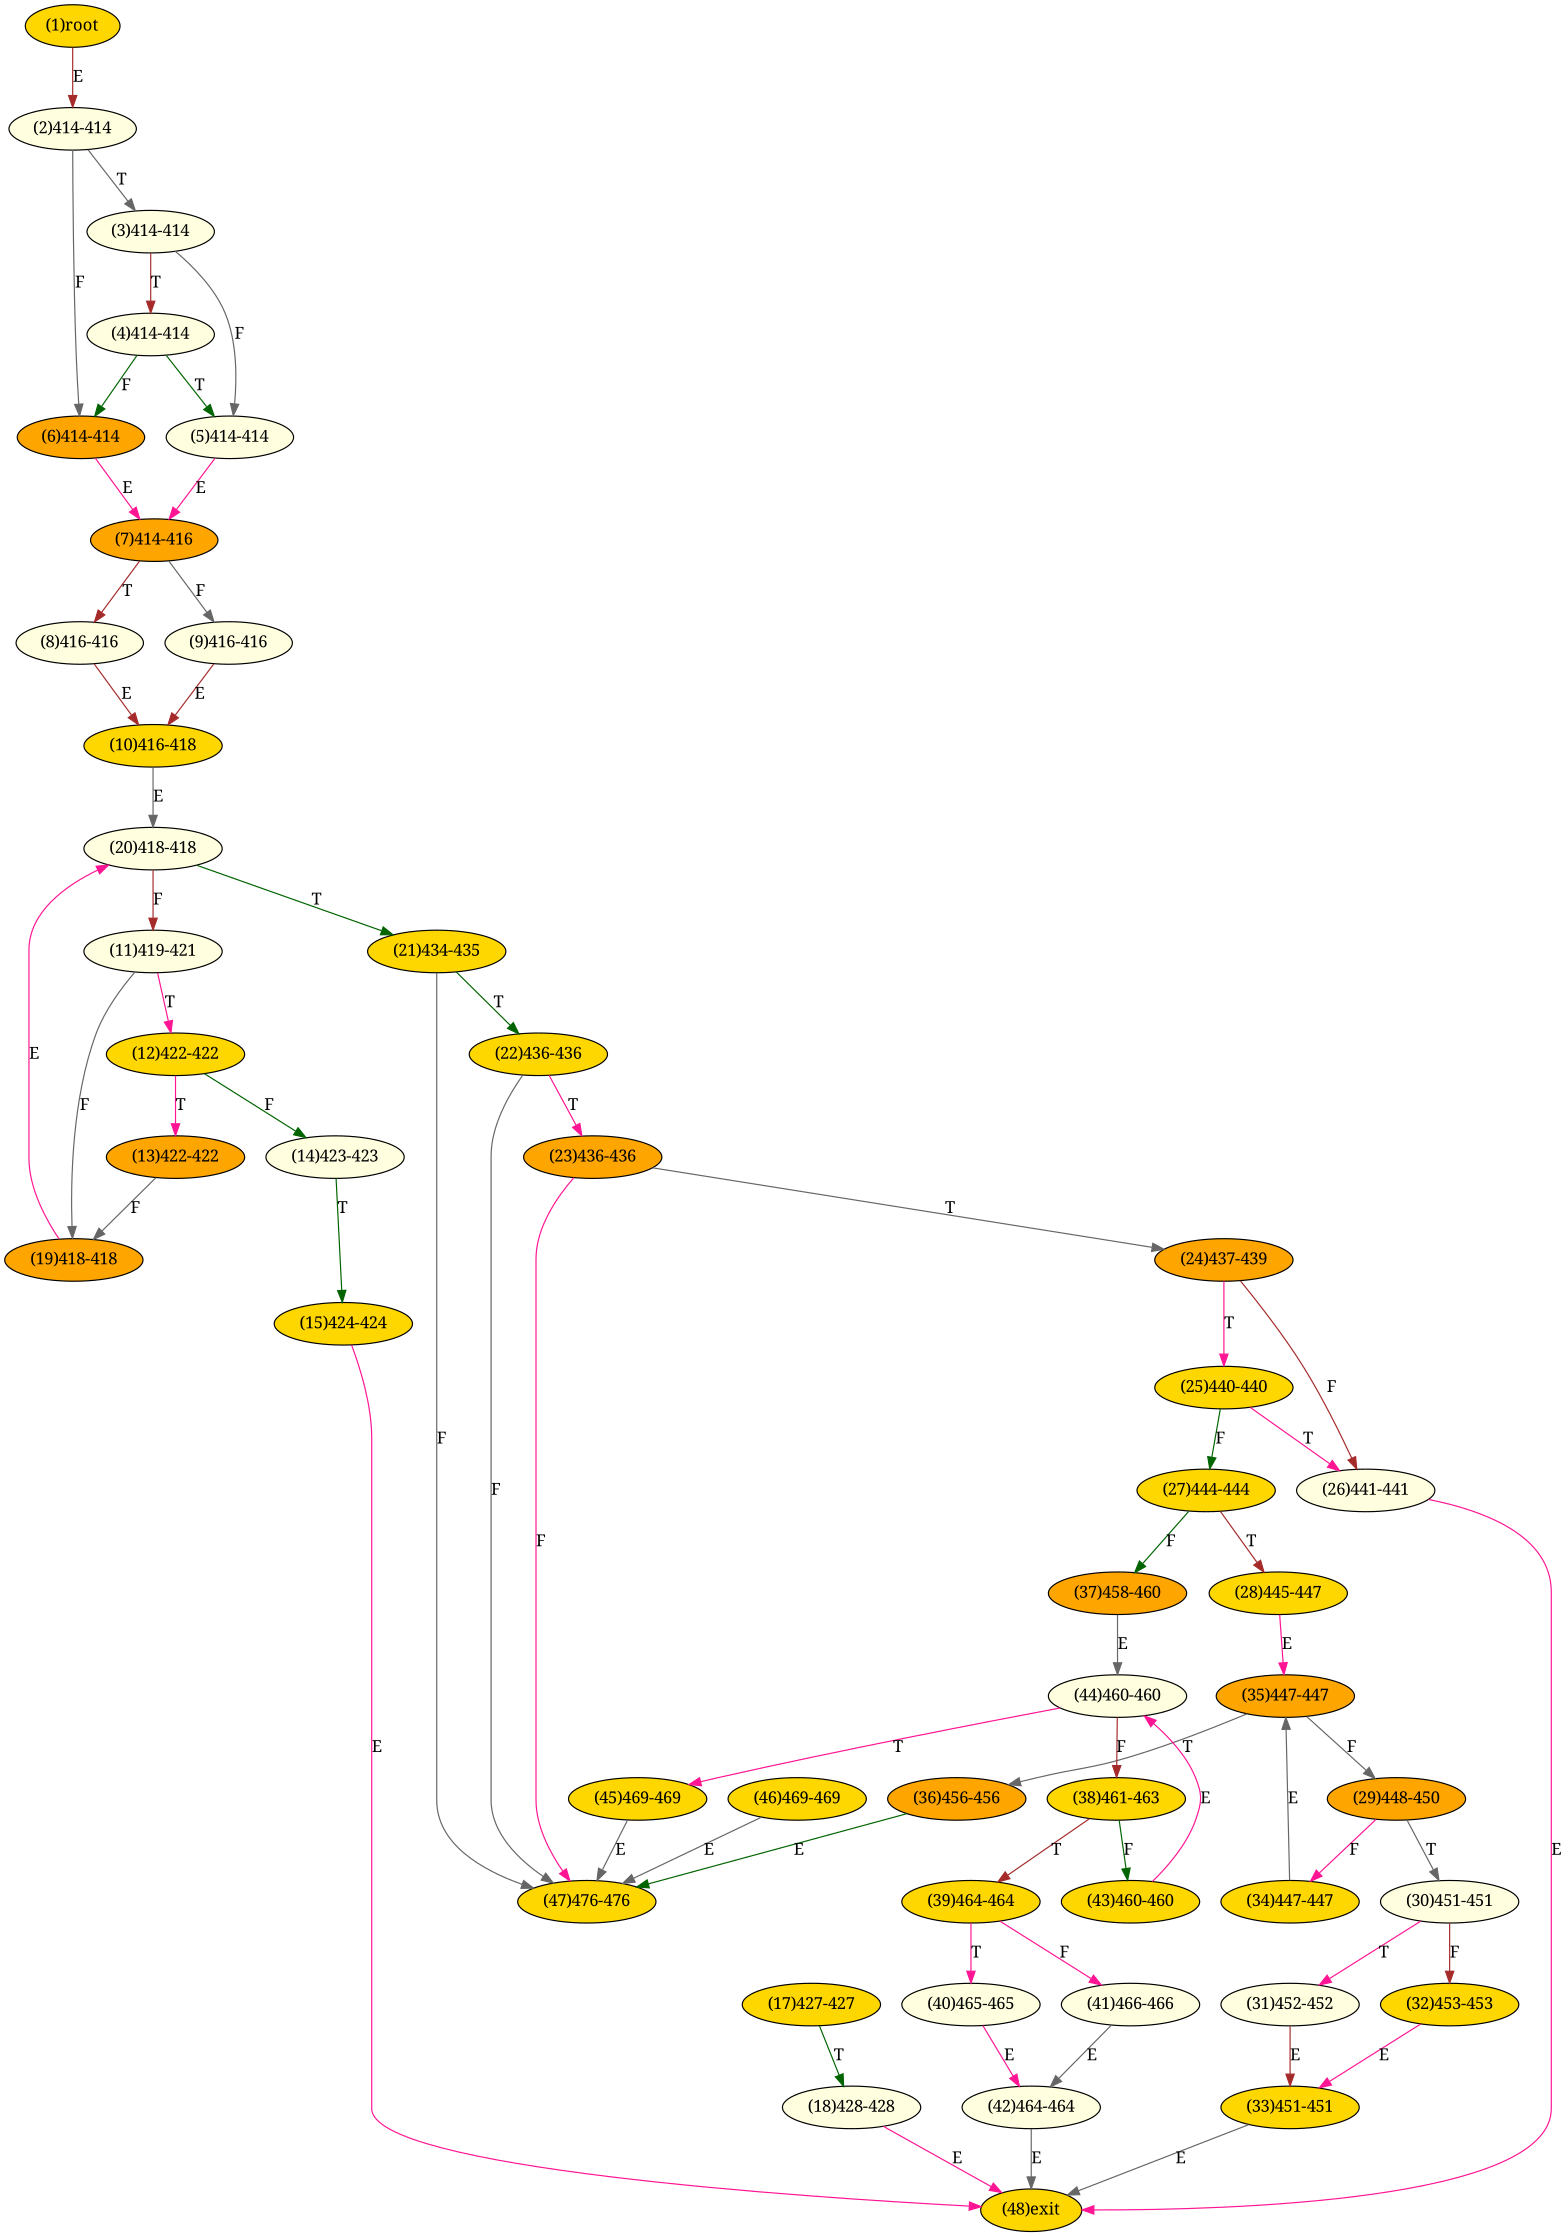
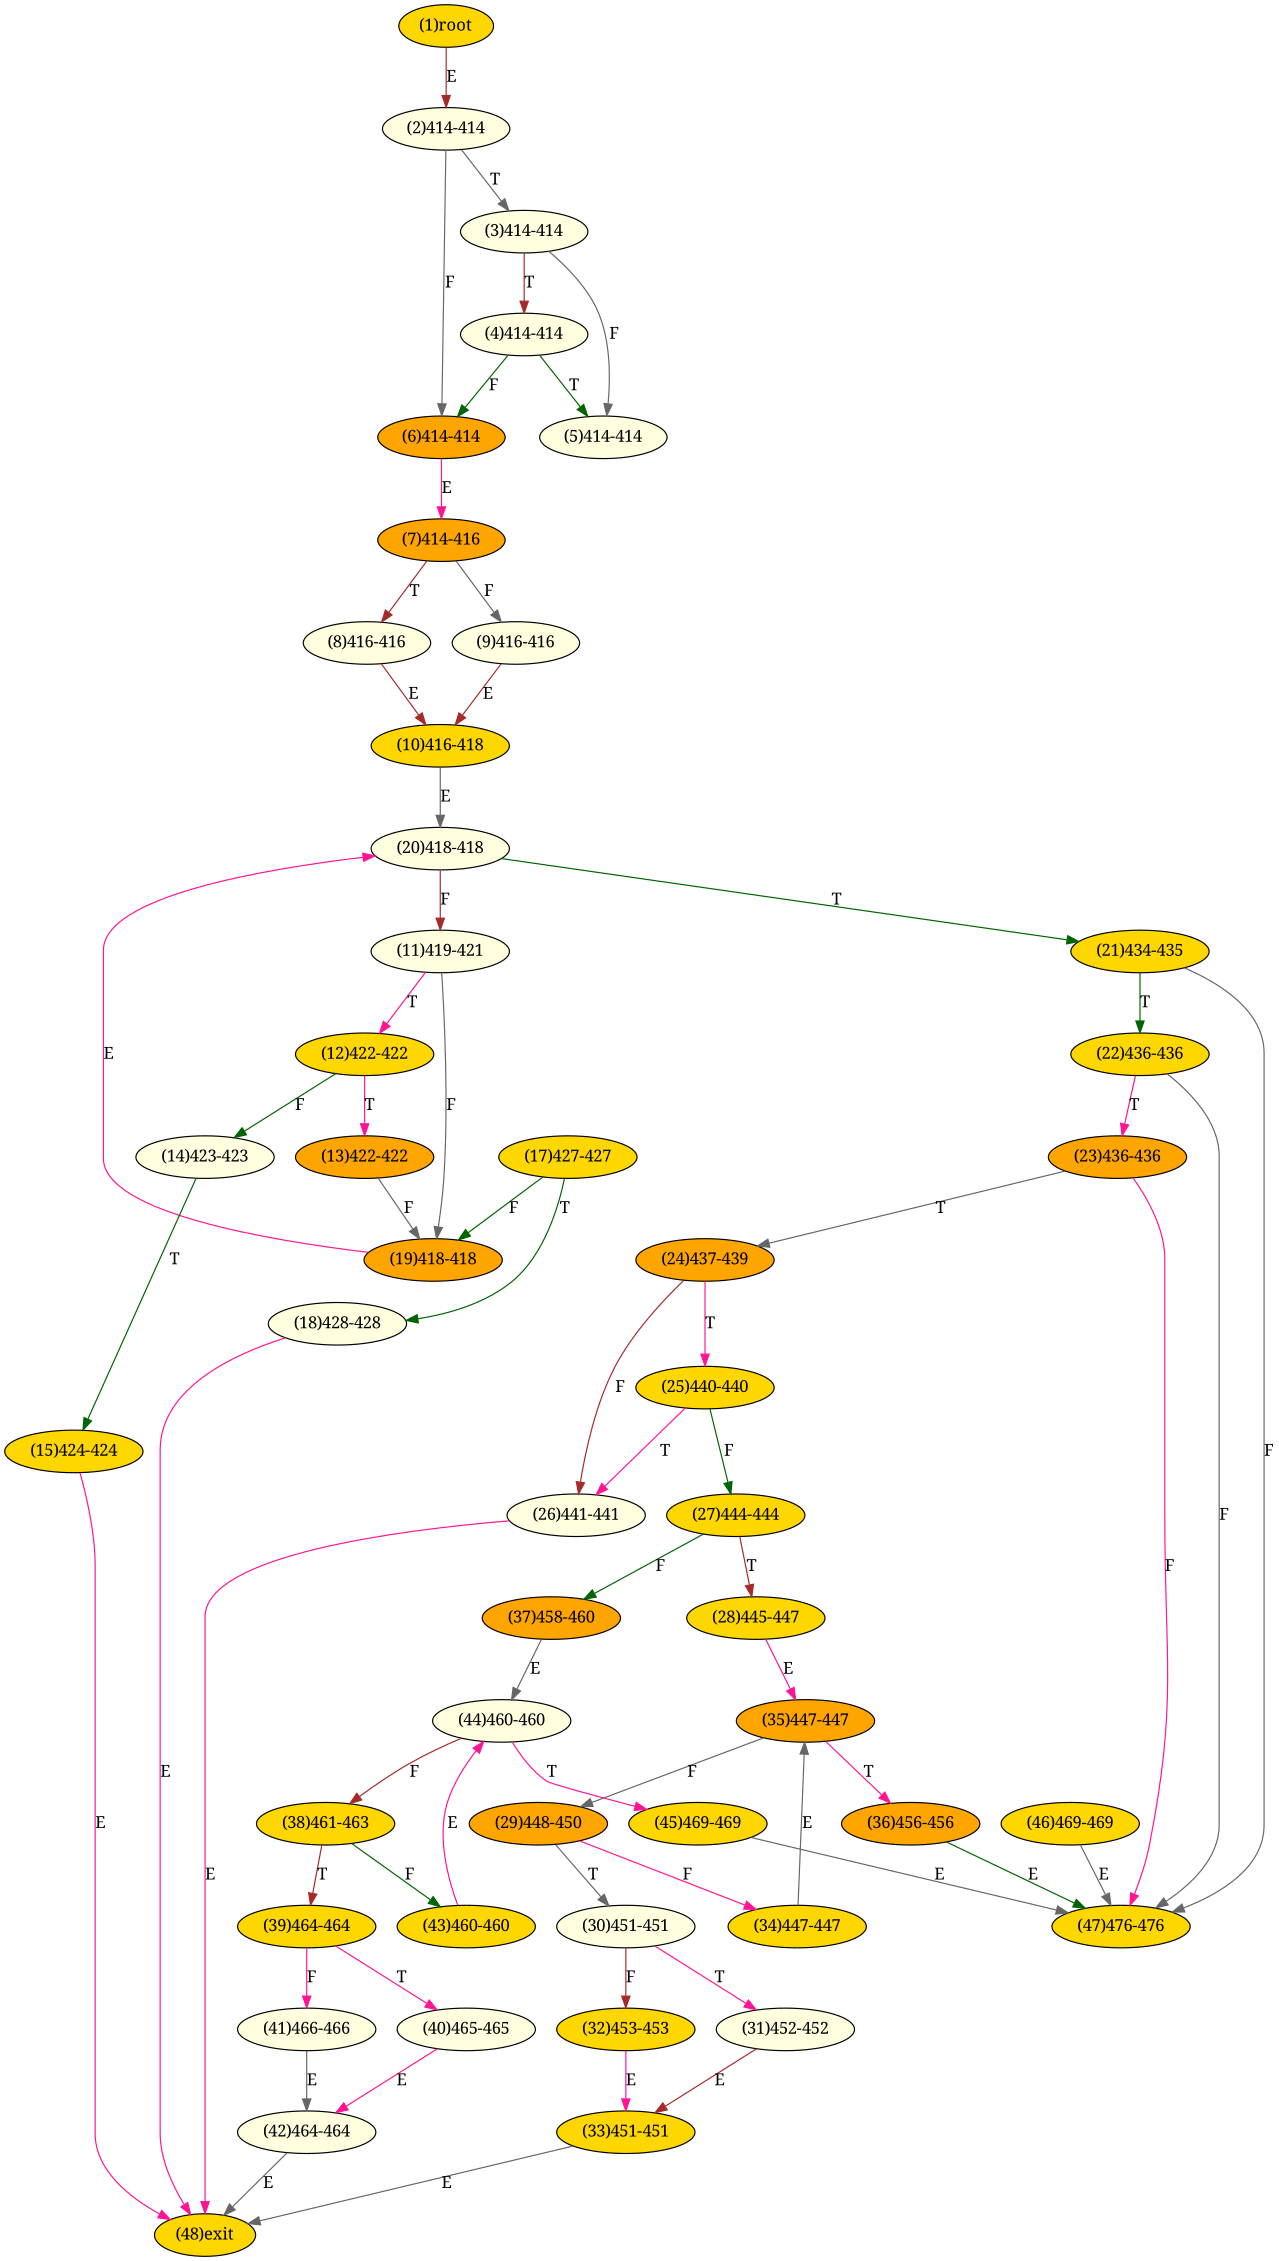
edge "(5)414-414" -> "(7)414-416": removed, label "E"
edge "(17)427-427" -> "(19)418-418": added, label "F"
edge "(35)447-447" -> "(36)456-456": color gray40 -> deeppink
